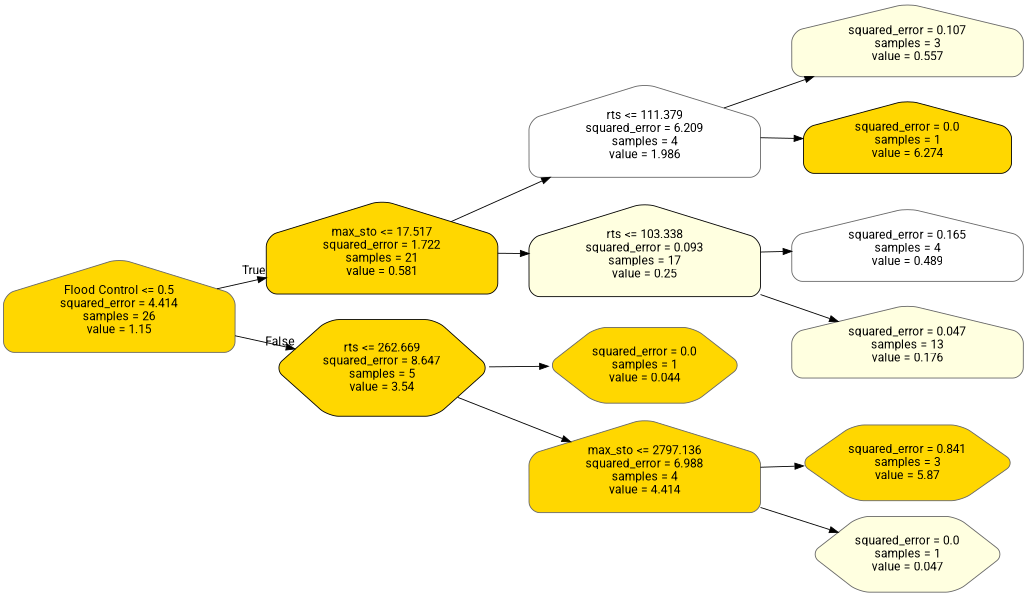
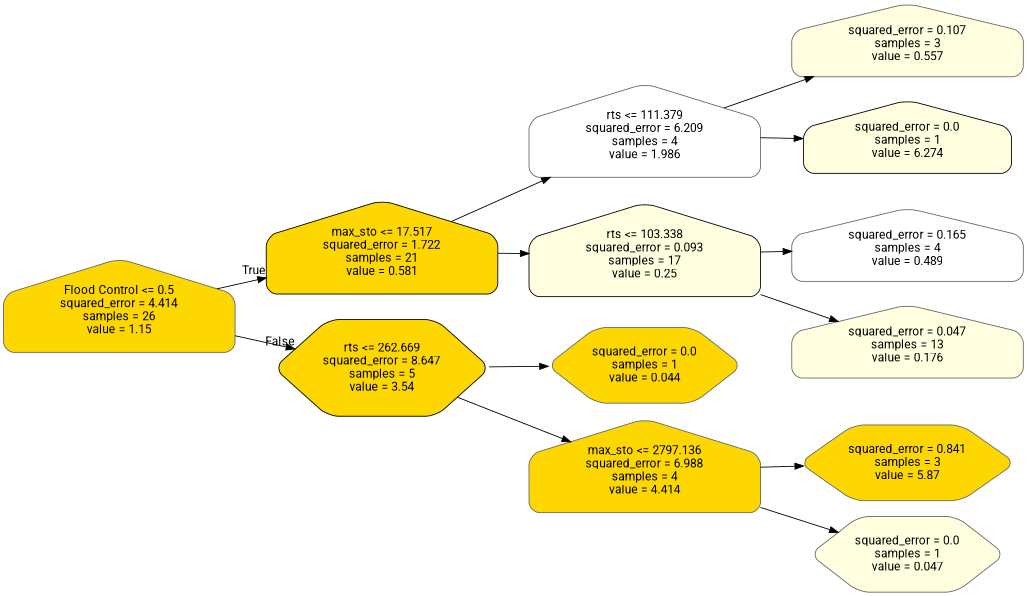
node "squared_error = 0.0 samples = 1 value = 6.274": fillcolor gold -> lightyellow
